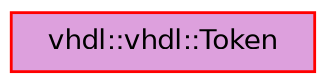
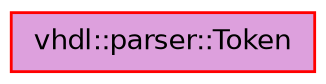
node "vhdl::vhdl::Token": label "vhdl::vhdl::Token" -> "vhdl::parser::Token"
